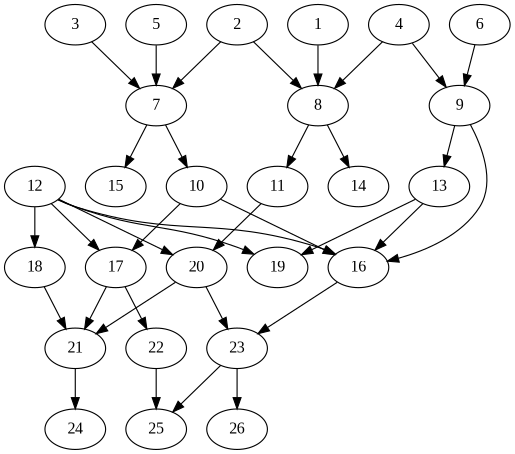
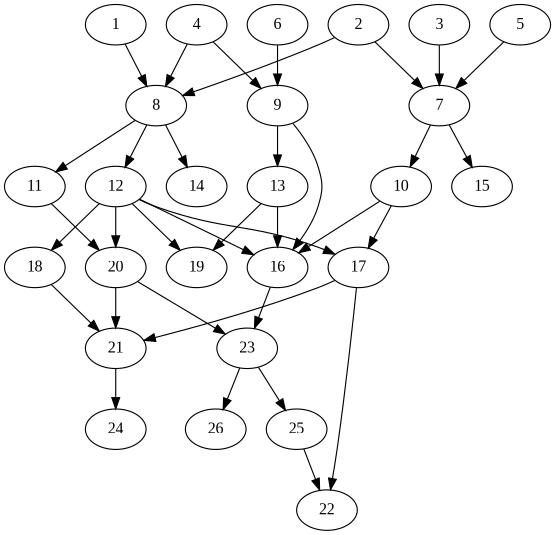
edge "8" -> "12": added
edge "22" -> "25": reversed
